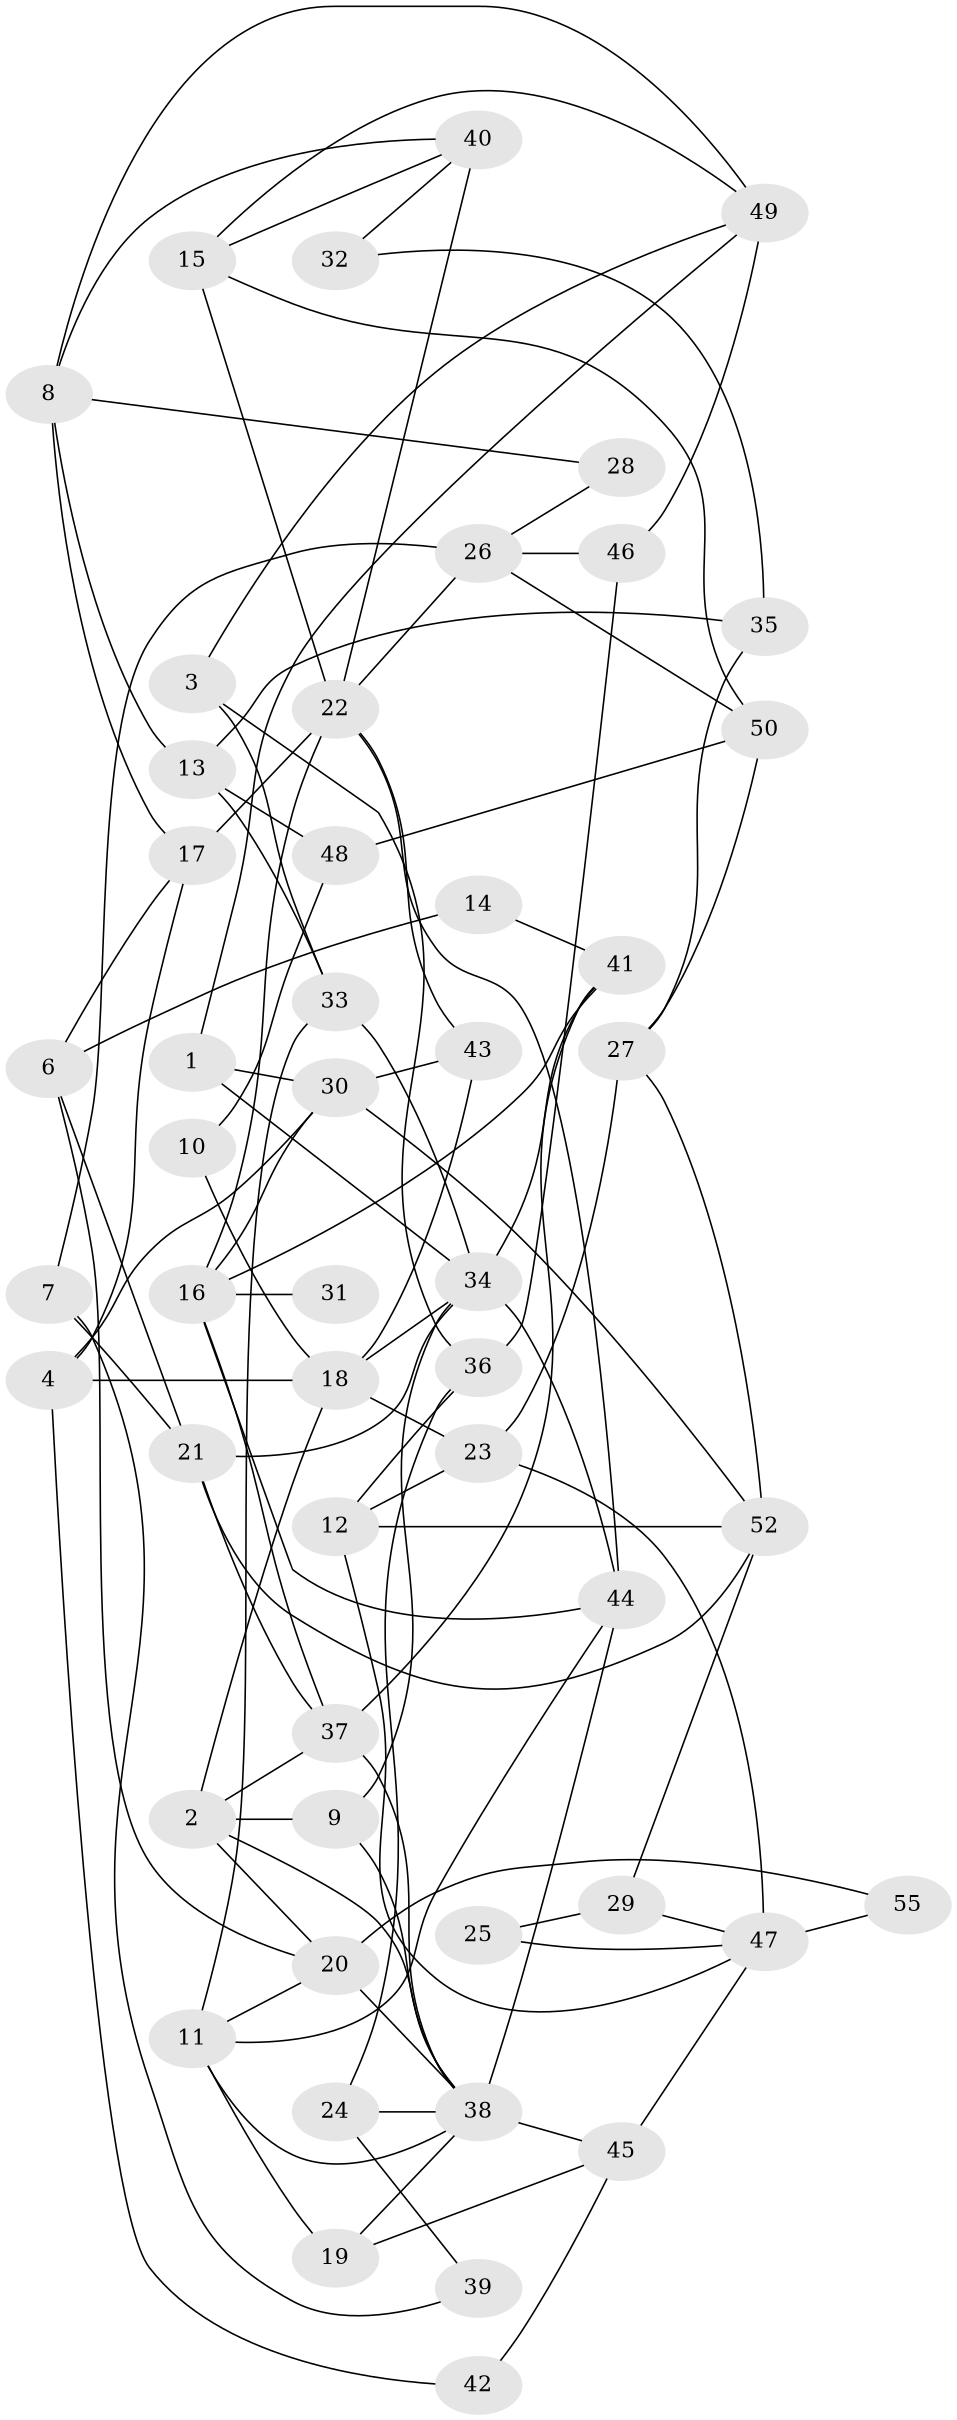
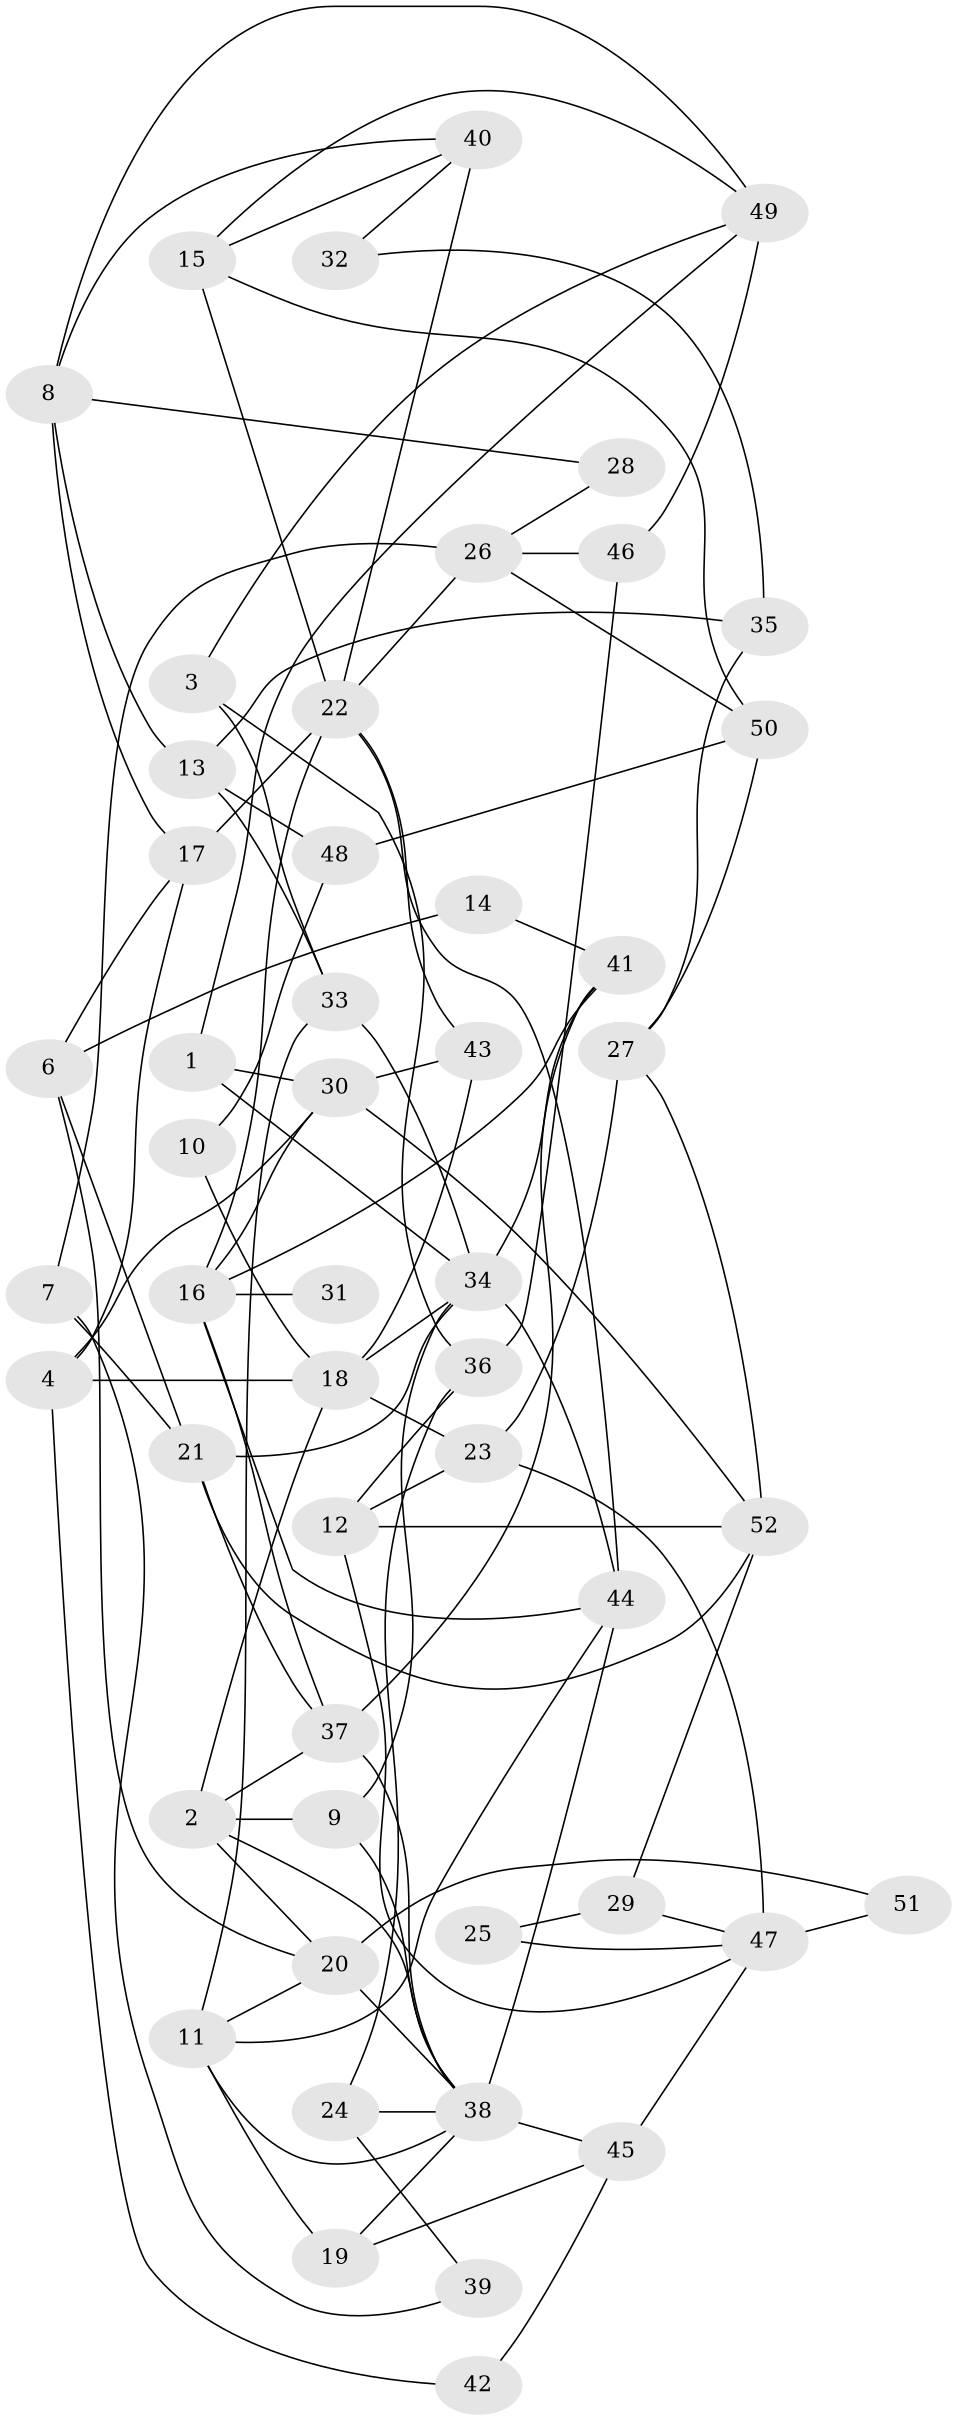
node "55": label "55" -> "51"
